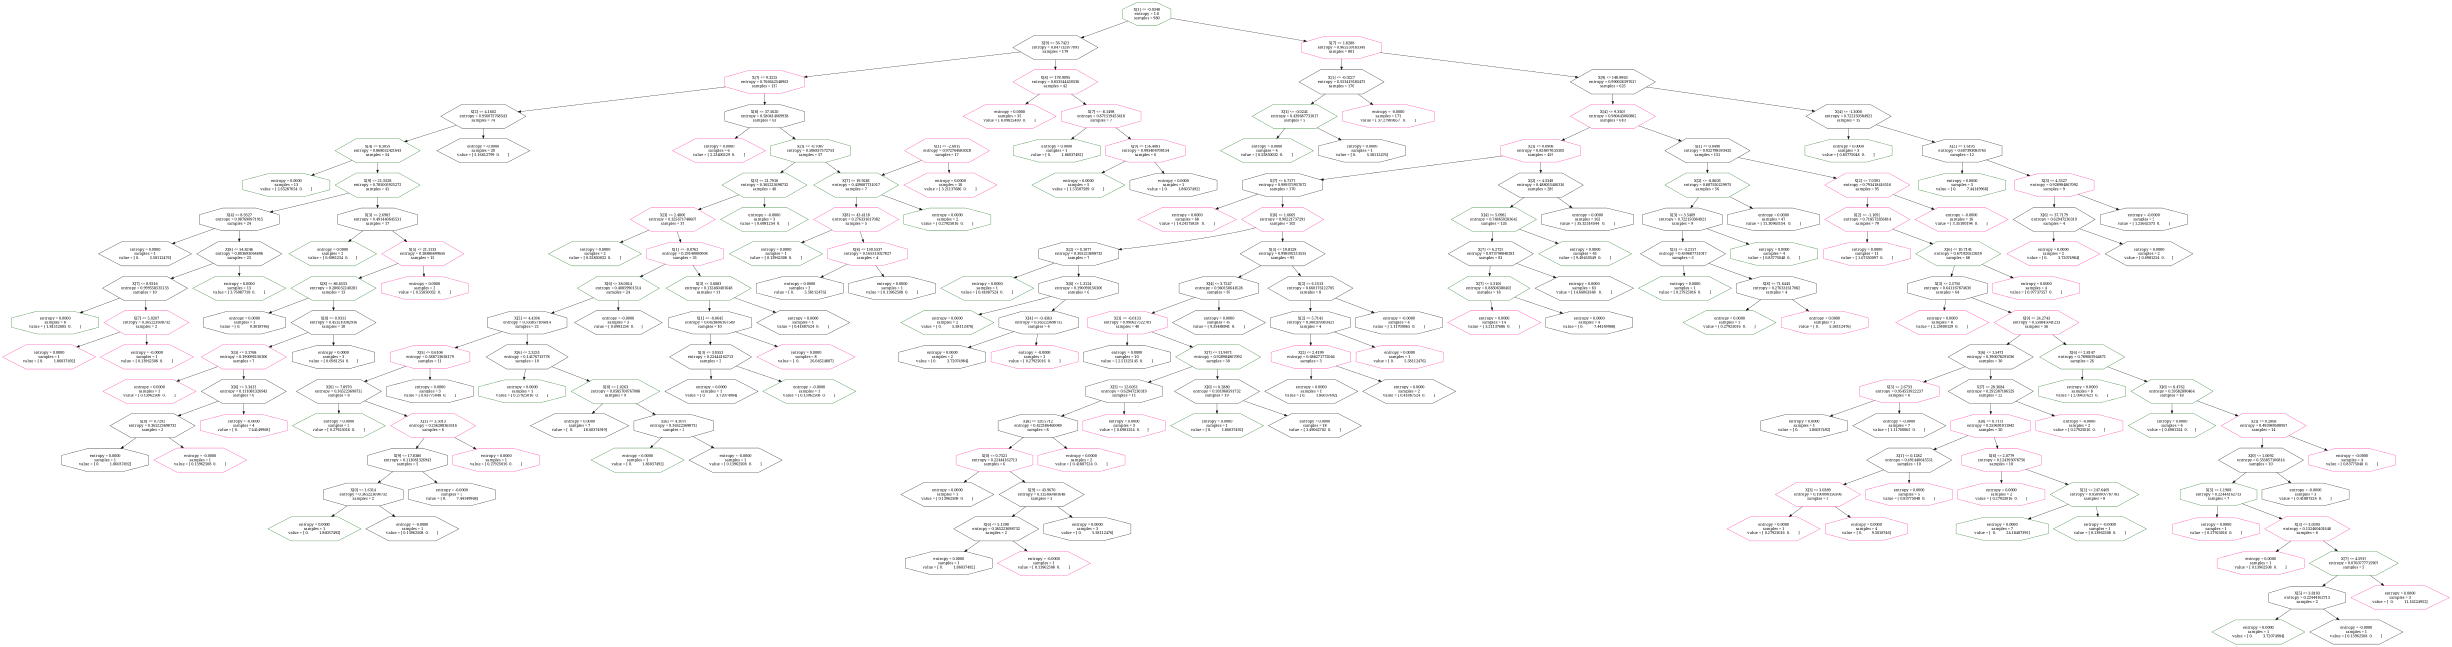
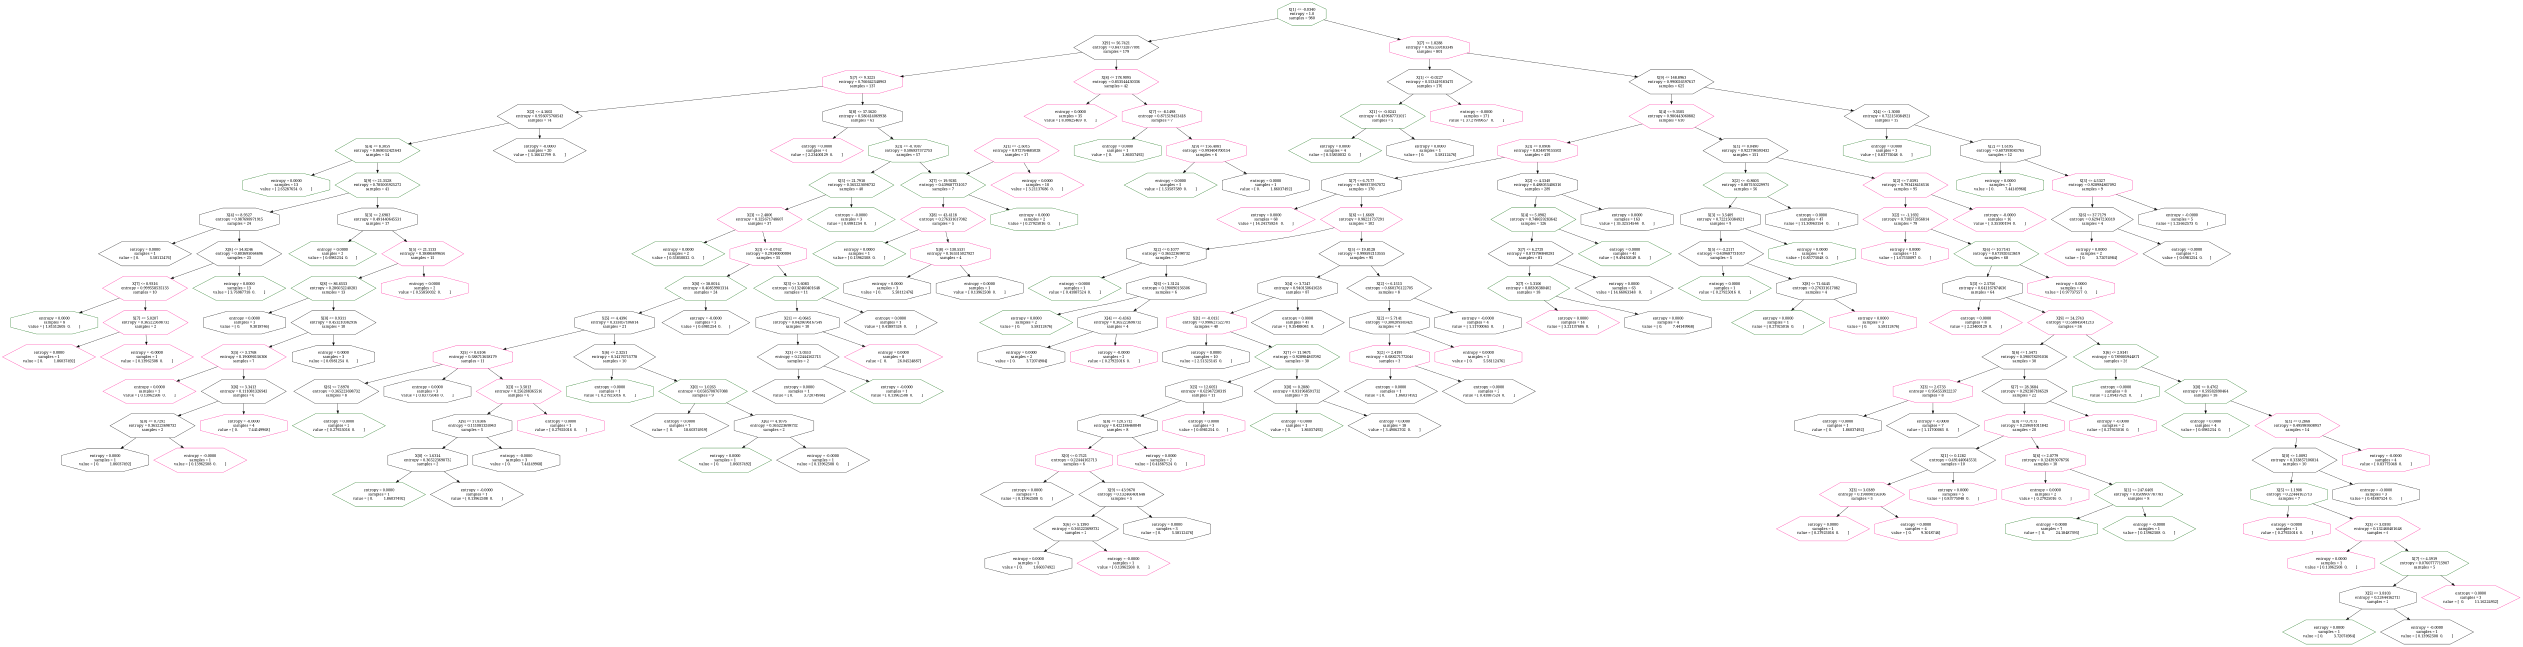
node "X[2] <= 4.5349 entropy = 0.488055406316 samples = 289": shape hexagon -> octagon
node "X[7] <= 0.9316 entropy = 0.999558535133 samples = 10": color black -> deeppink
edge "X[6] <= 7.8970 entropy = 0.365223698732 samples = 8" -> "X[3] <= 3.5013 entropy = 0.256288365516 samples = 6": now "X[5] <= 0.6104 entropy = 0.588713658179 samples = 11" -> "X[3] <= 3.5013 entropy = 0.256288365516 samples = 6"
